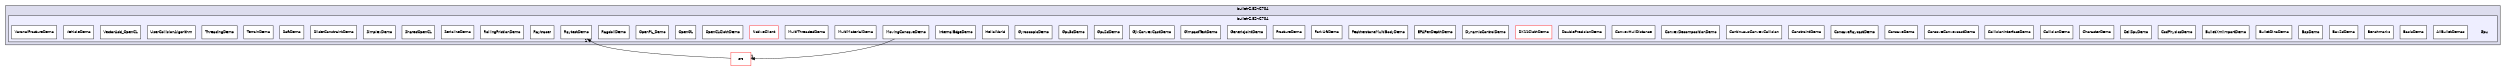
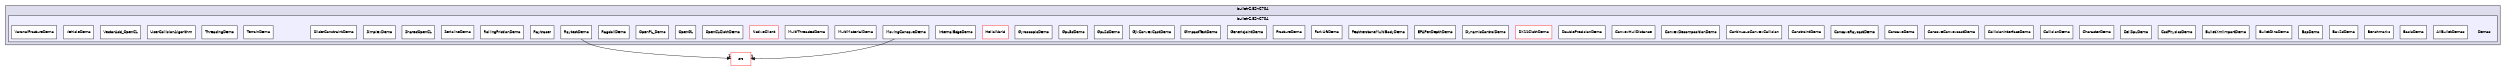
node "SoftDemo": removed
node "HelloWorld": color black -> red
node "Gpu": label "Gpu" -> "Demos"
edge "src" -> "RaytestDemo": reversed
